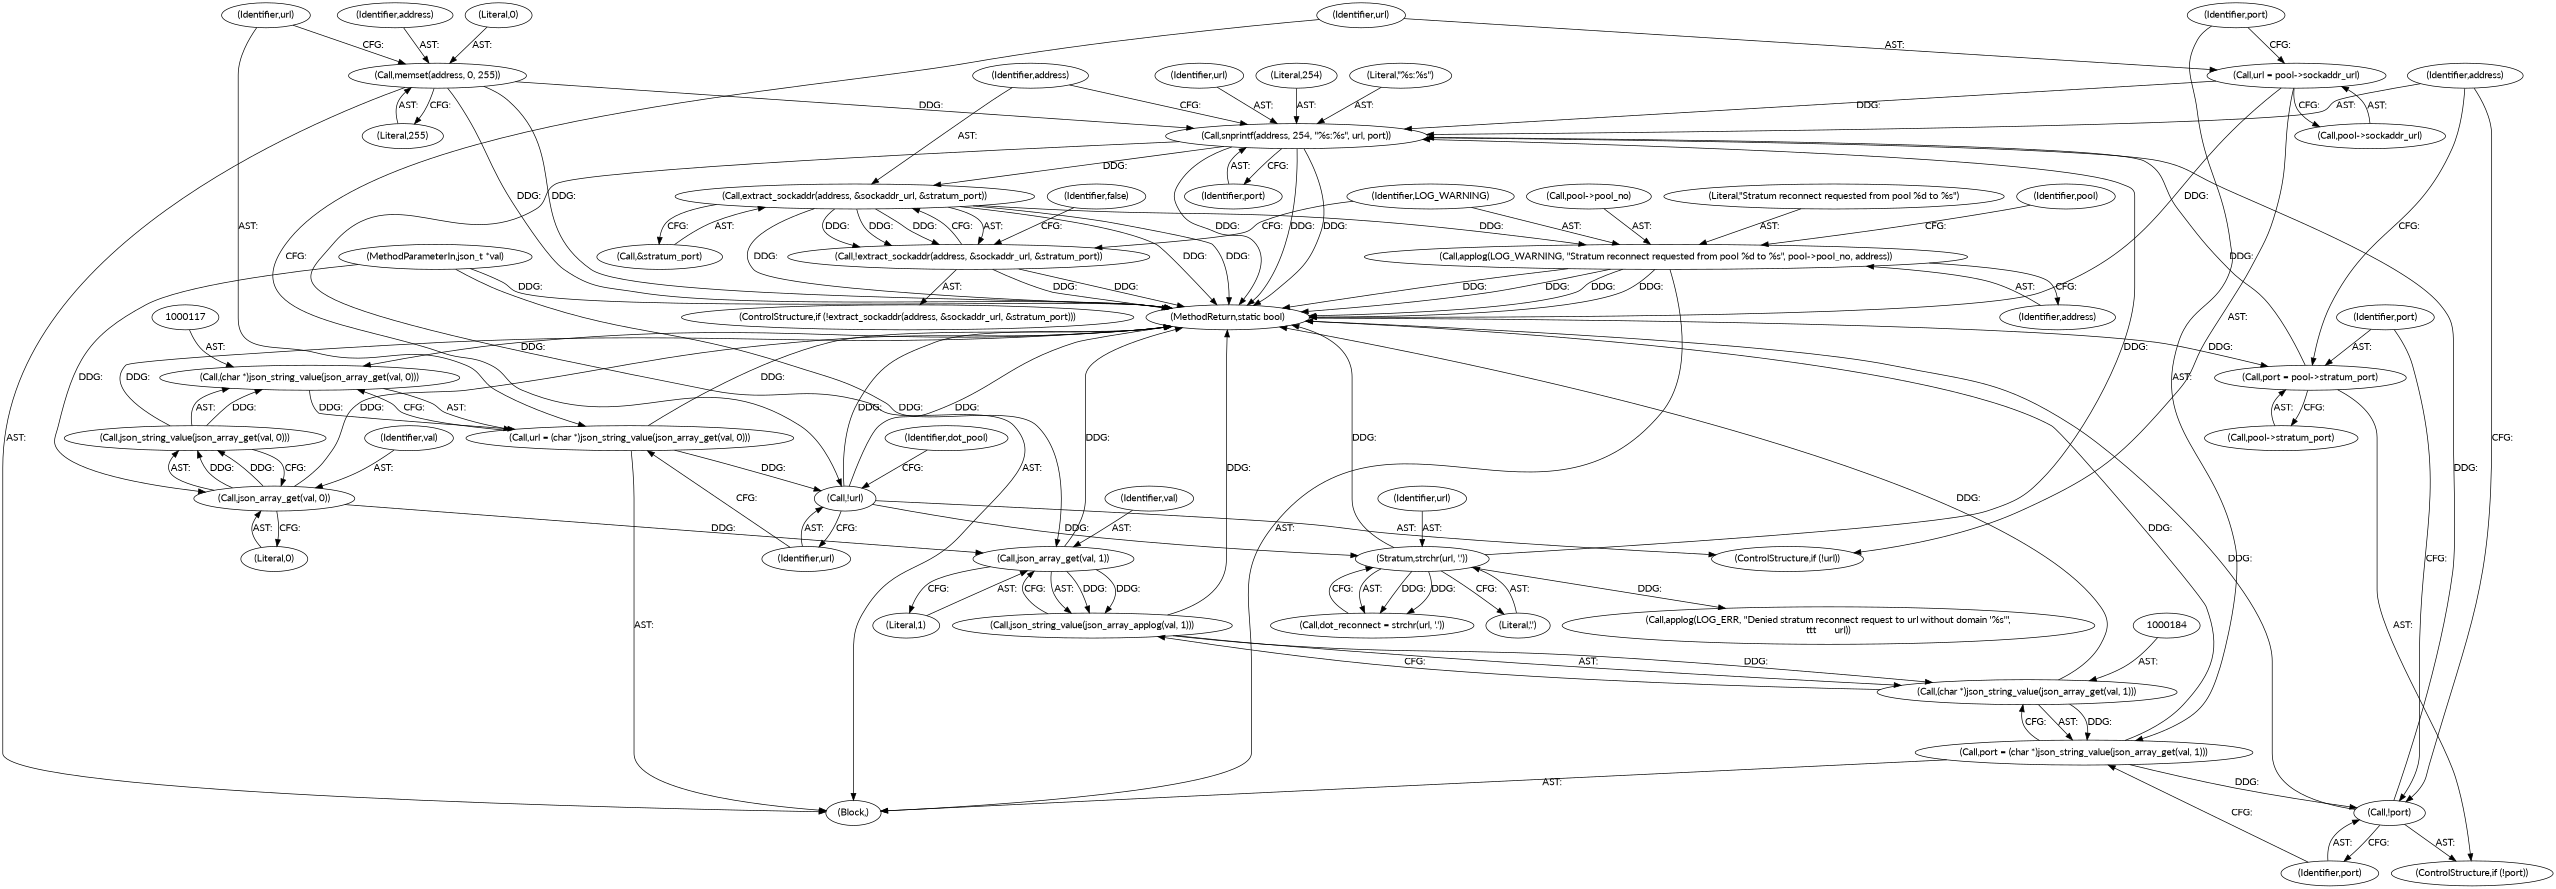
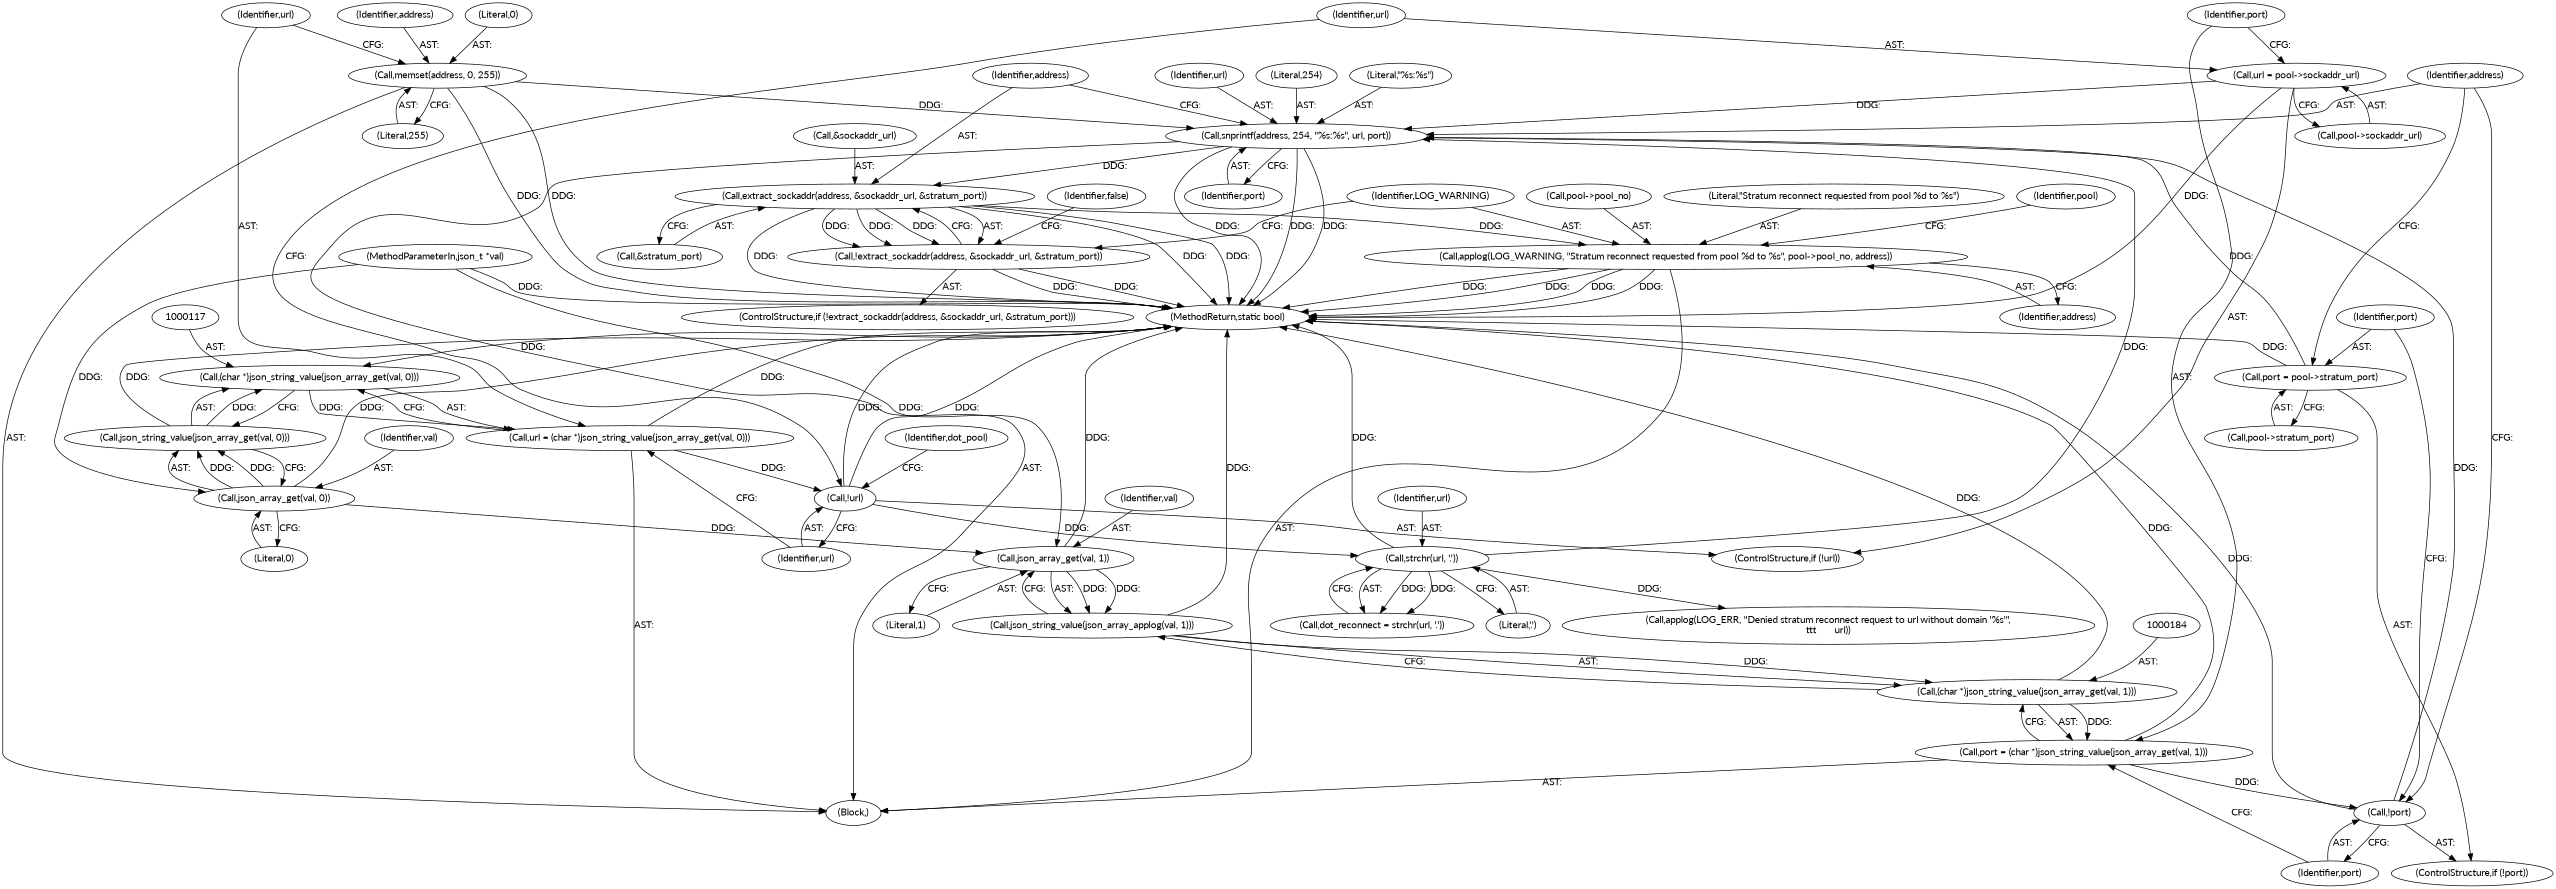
node "(Call,&sockaddr_url)": added
edge "(MethodReturn,static bool)" -> "(Call,port = pool->stratum_port)": reversed
edge "(Call,(char *)json_string_value(json_array_get(val, 0)))" -> "(Call,json_string_value(json_array_get(val, 0)))": added, label "CFG:"
node "(Stratum,strchr(url, '.'))": label "(Stratum,strchr(url, '.'))" -> "(Call,strchr(url, '.'))"
